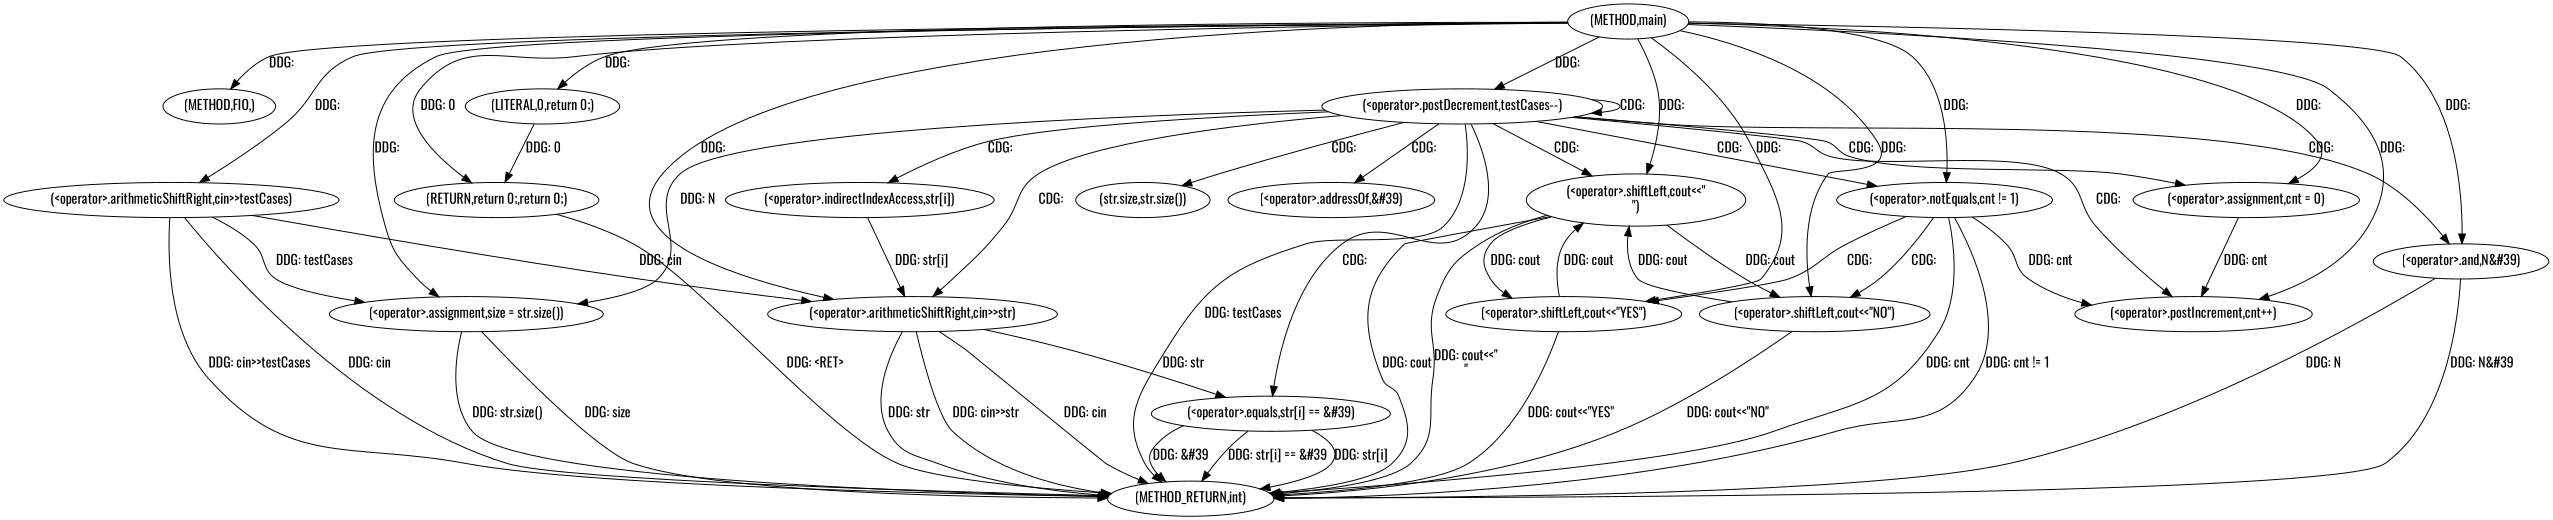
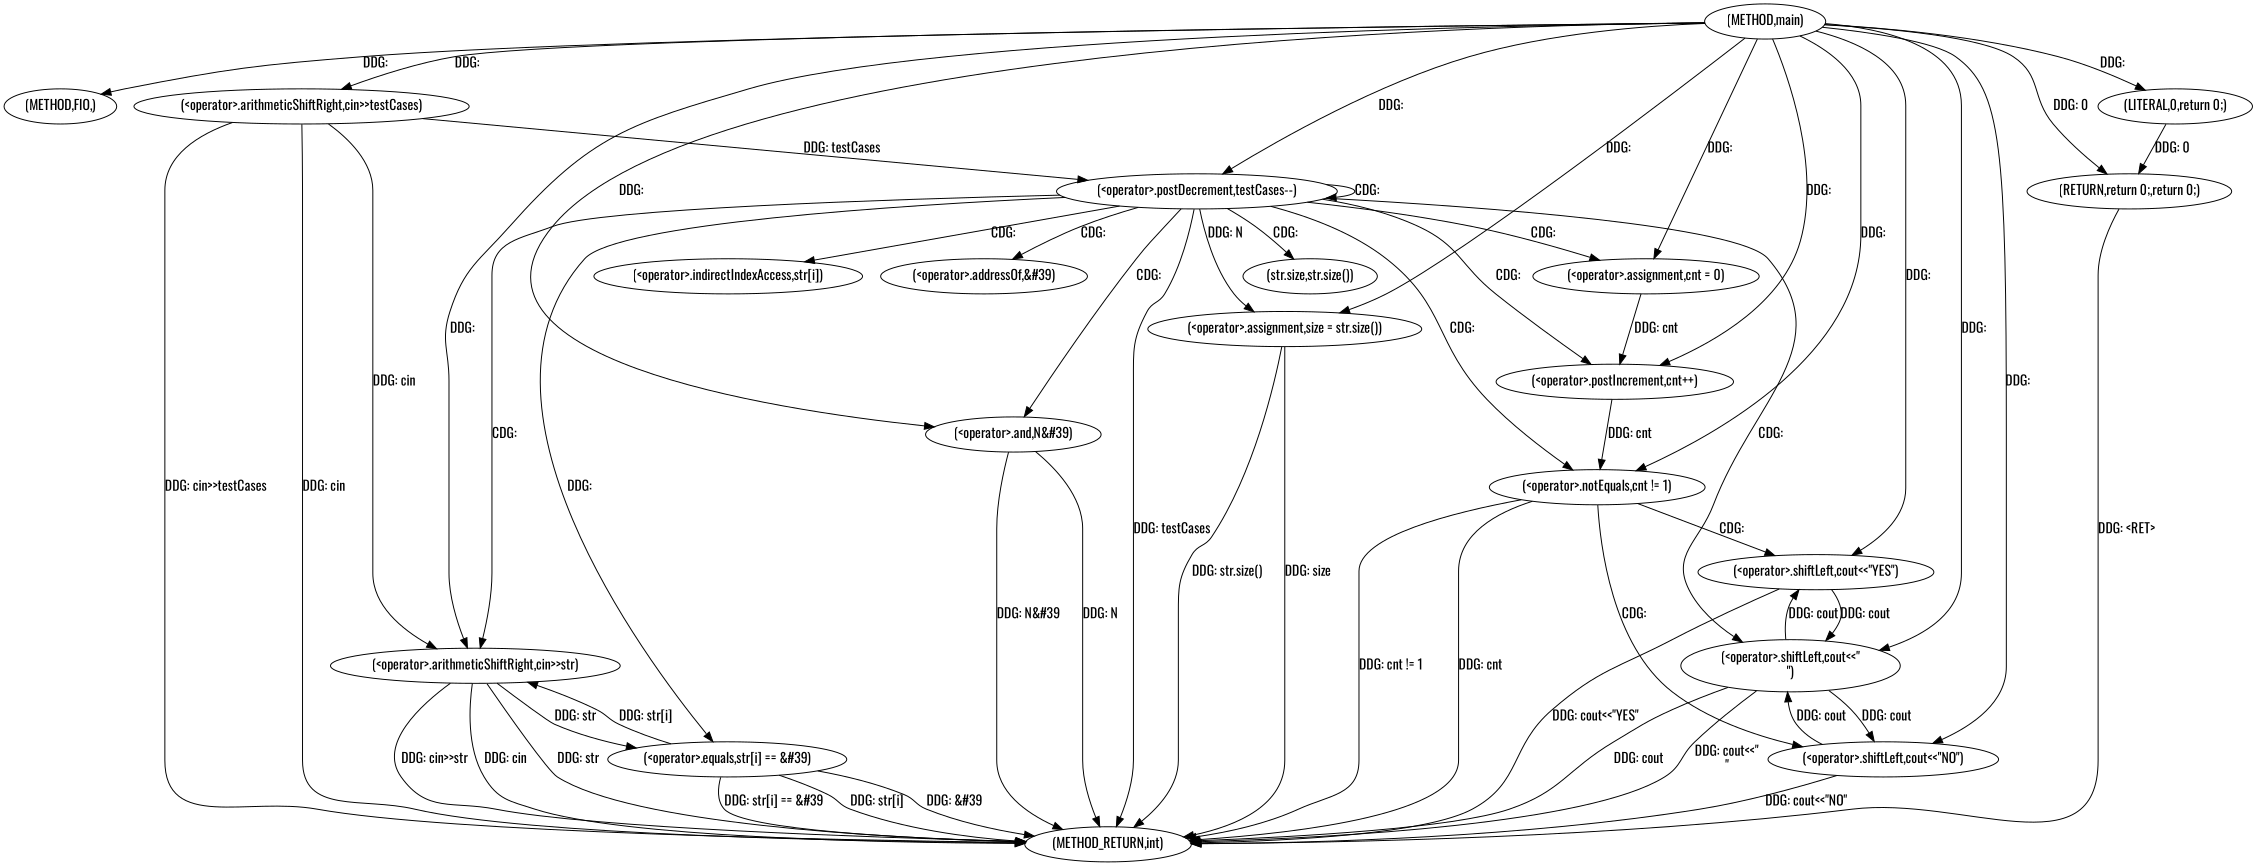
edge "(<operator>.indirectIndexAccess,str[i])" -> "(<operator>.arithmeticShiftRight,cin>>str)": now "(<operator>.equals,str[i] == &#39)" -> "(<operator>.arithmeticShiftRight,cin>>str)"
edge "(<operator>.postDecrement,testCases--)" -> "(<operator>.equals,str[i] == &#39)": label "CDG: " -> "DDG: "
edge "(<operator>.notEquals,cnt != 1)" -> "(<operator>.postIncrement,cnt++)": reversed
edge "(<operator>.arithmeticShiftRight,cin>>testCases)" -> "(<operator>.assignment,size = str.size())": now "(<operator>.arithmeticShiftRight,cin>>testCases)" -> "(<operator>.postDecrement,testCases--)"
